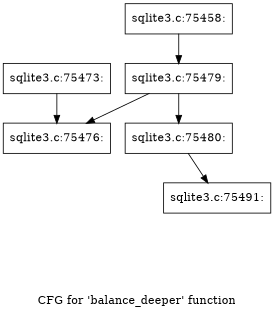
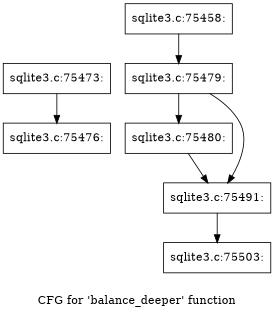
edge "sqlite3.c:75479:" -> "sqlite3.c:75476:": now "sqlite3.c:75479:" -> "sqlite3.c:75491:"
node "sqlite3.c:75503:": added
